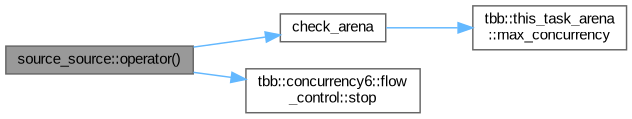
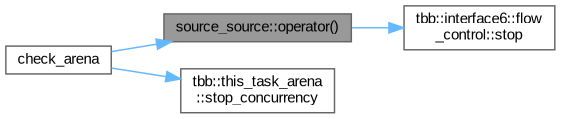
node "tbb::this_task_arena ::max_concurrency": label "tbb::this_task_arena ::max_concurrency" -> "tbb::this_task_arena ::stop_concurrency"
edge "source_source::operator()" -> "check_arena": reversed
node "tbb::concurrency6::flow _control::stop": label "tbb::concurrency6::flow _control::stop" -> "tbb::interface6::flow _control::stop"
